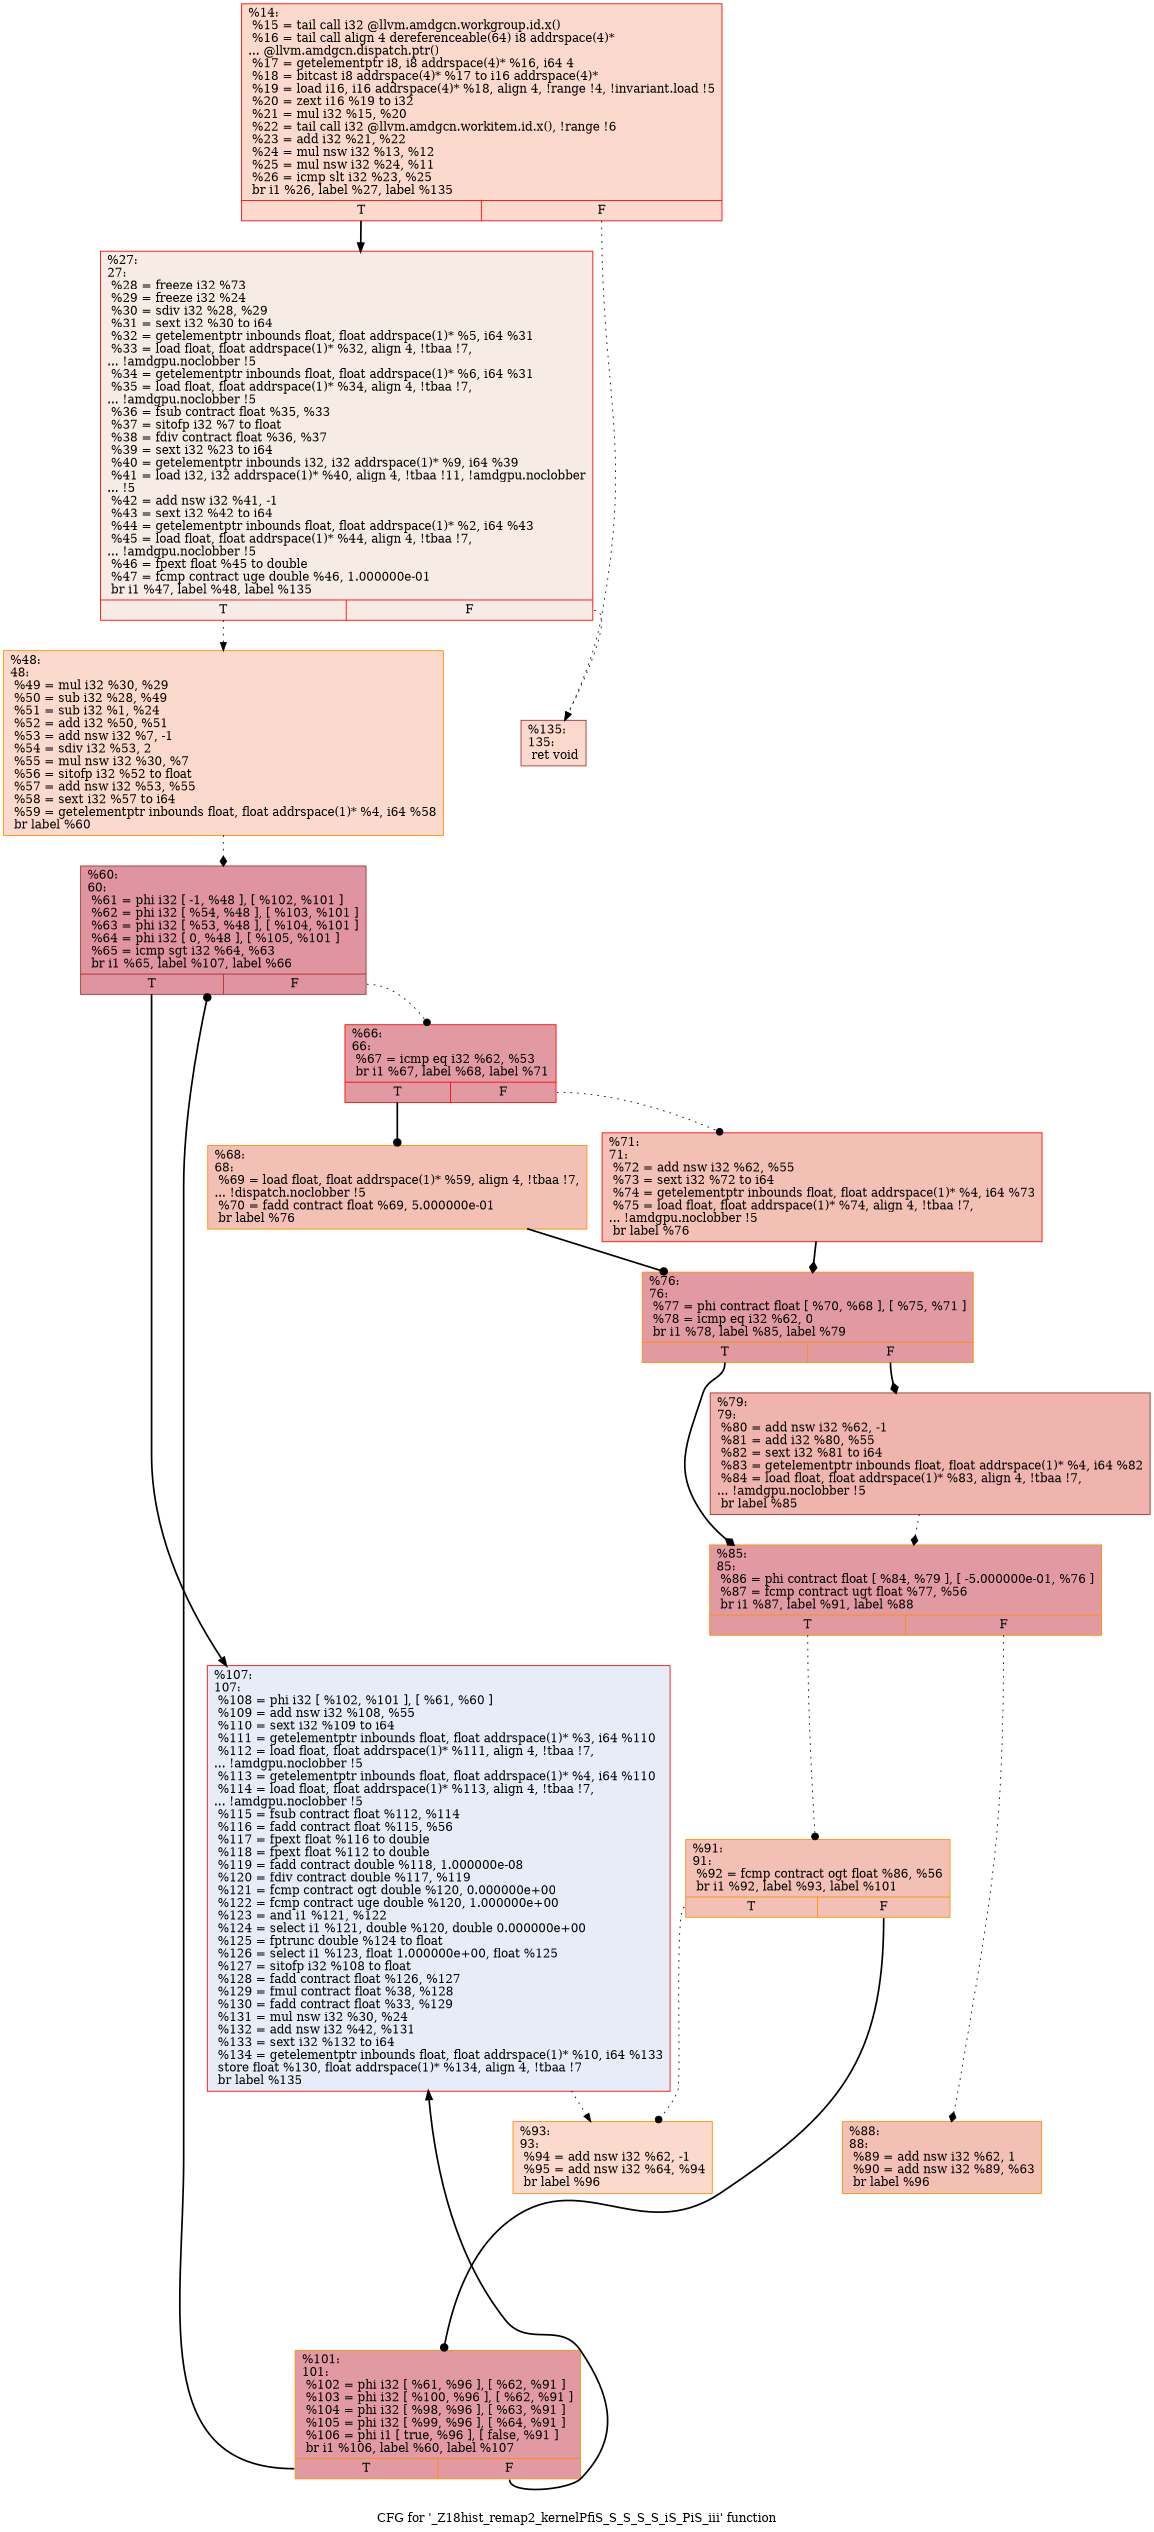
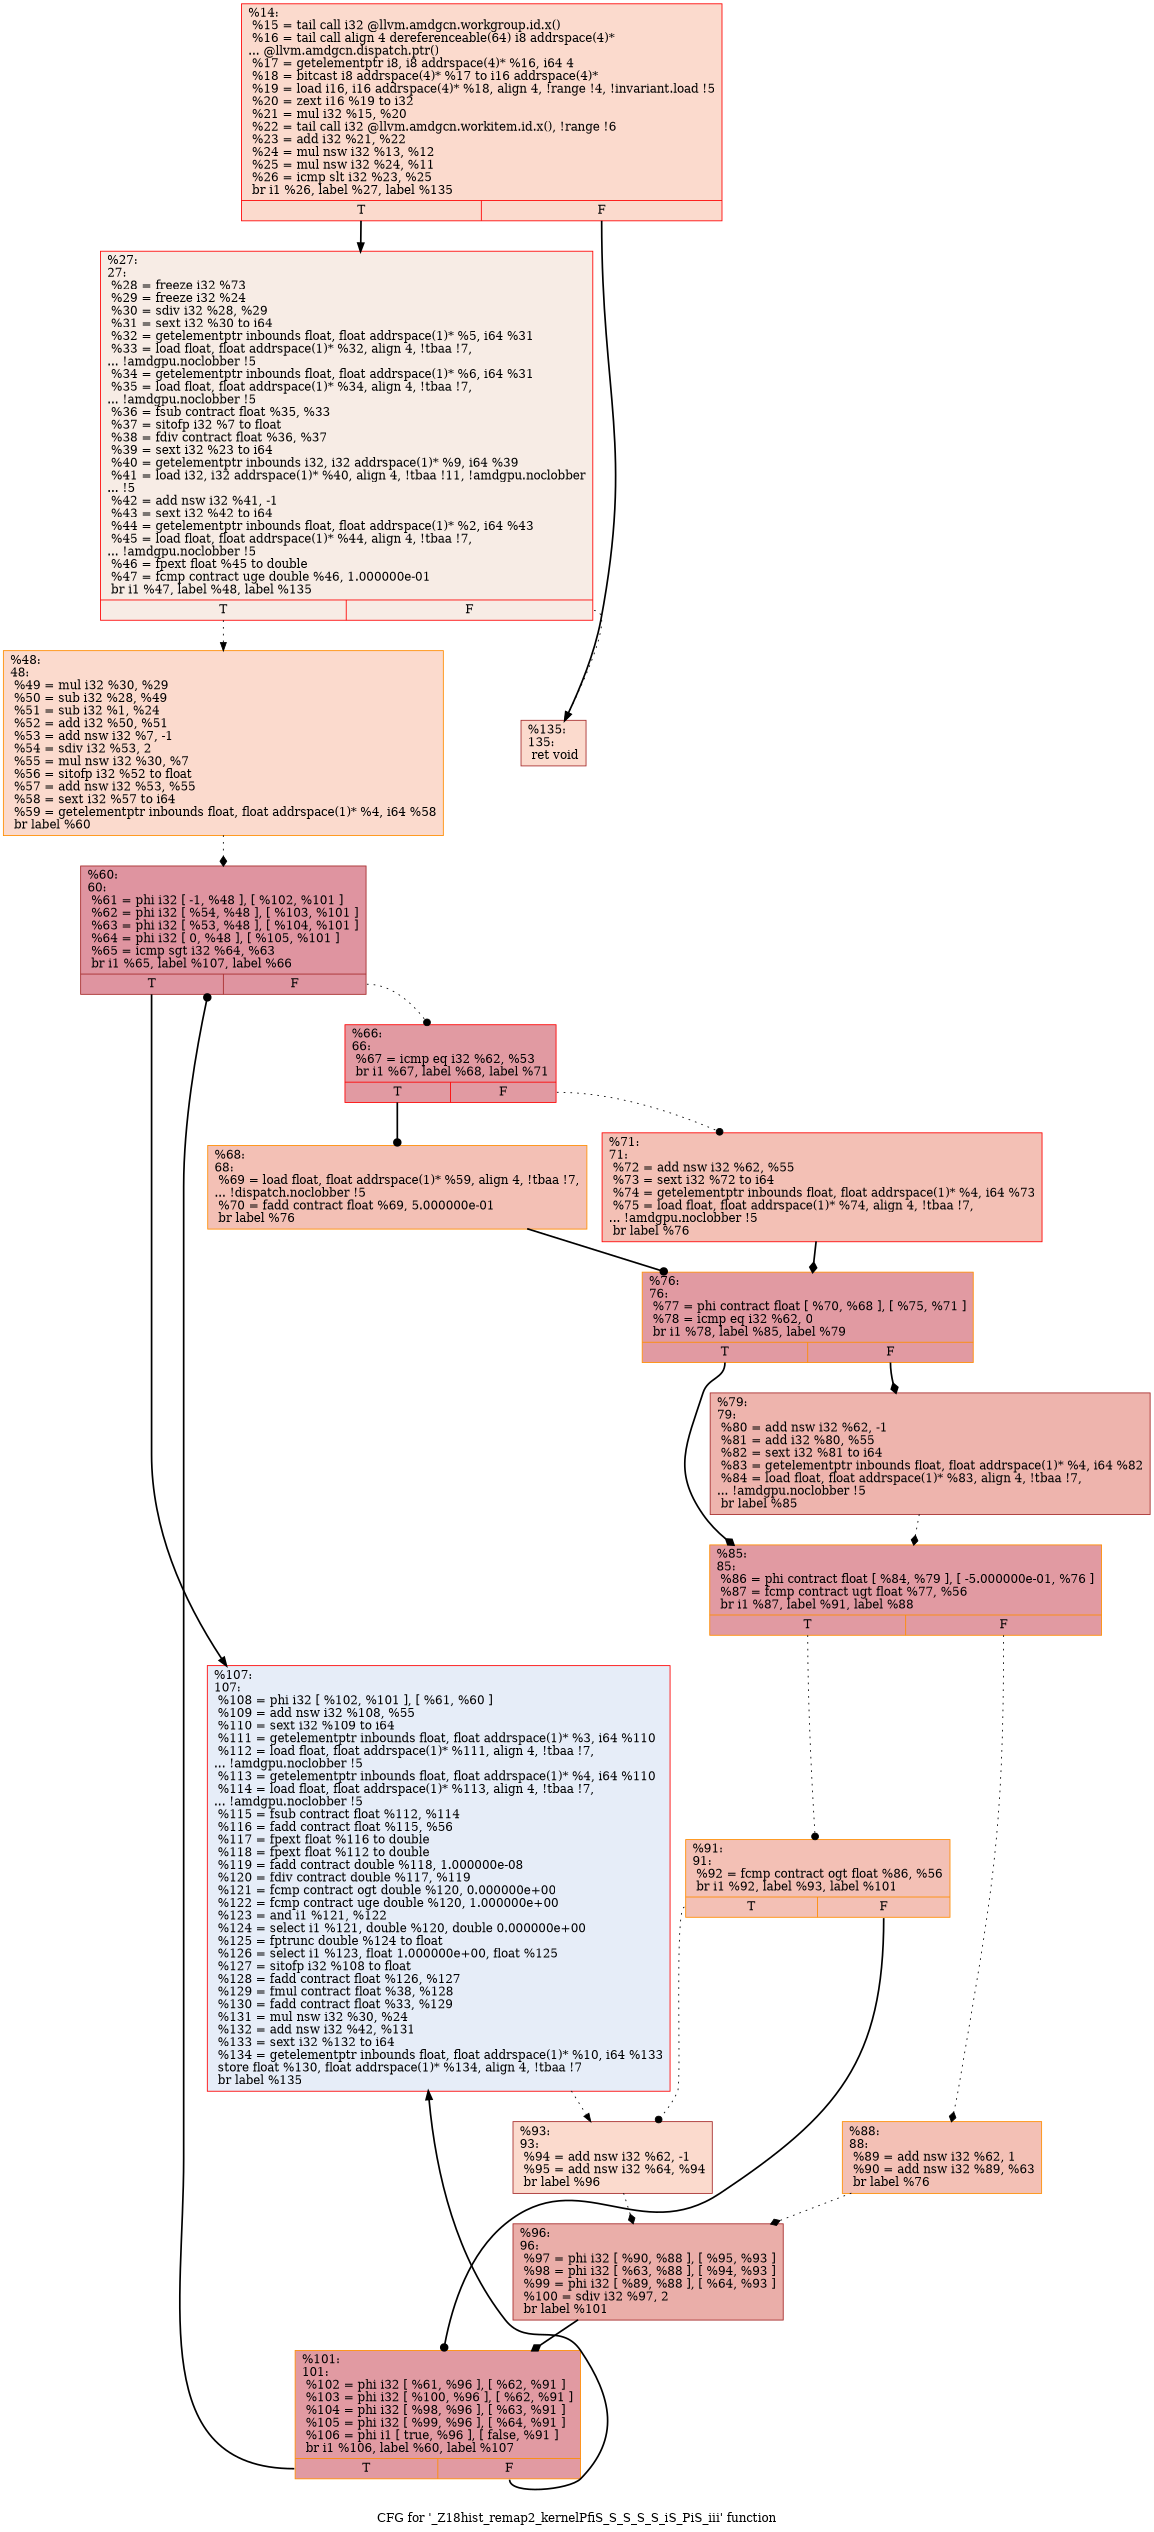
edge "%14:" -> "%135:": style dotted -> bold
node "%93:": color darkorange -> brown
node "%88:": text "br label %96" -> "br label %76"
node "%96:": added
